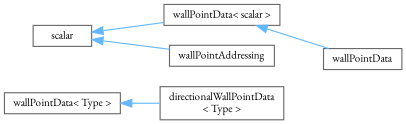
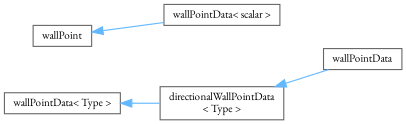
node "scalar": label "scalar" -> "wallPoint"
edge "wallPointData" -> "wallPointData< scalar >": now "wallPointData" -> "directionalWallPointData < Type >"
node "wallPointAddressing": removed
